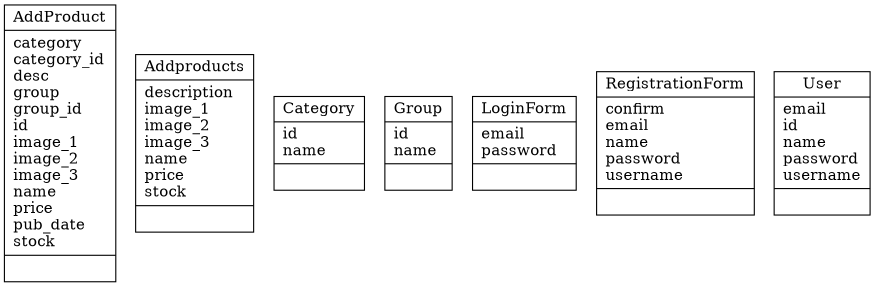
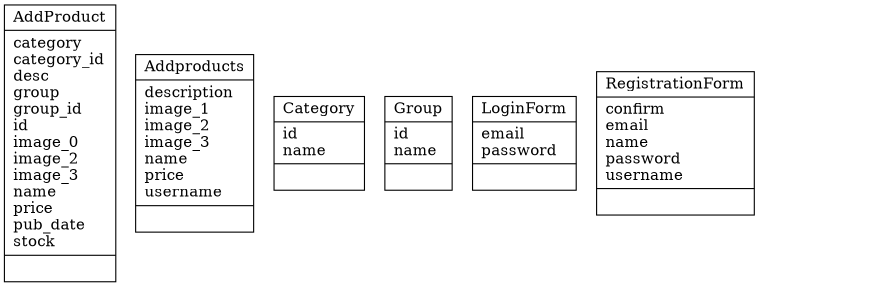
node "AddProduct": text "image_1" -> "image_0"
node "User": removed
node "Addproducts": text "stock" -> "username"
